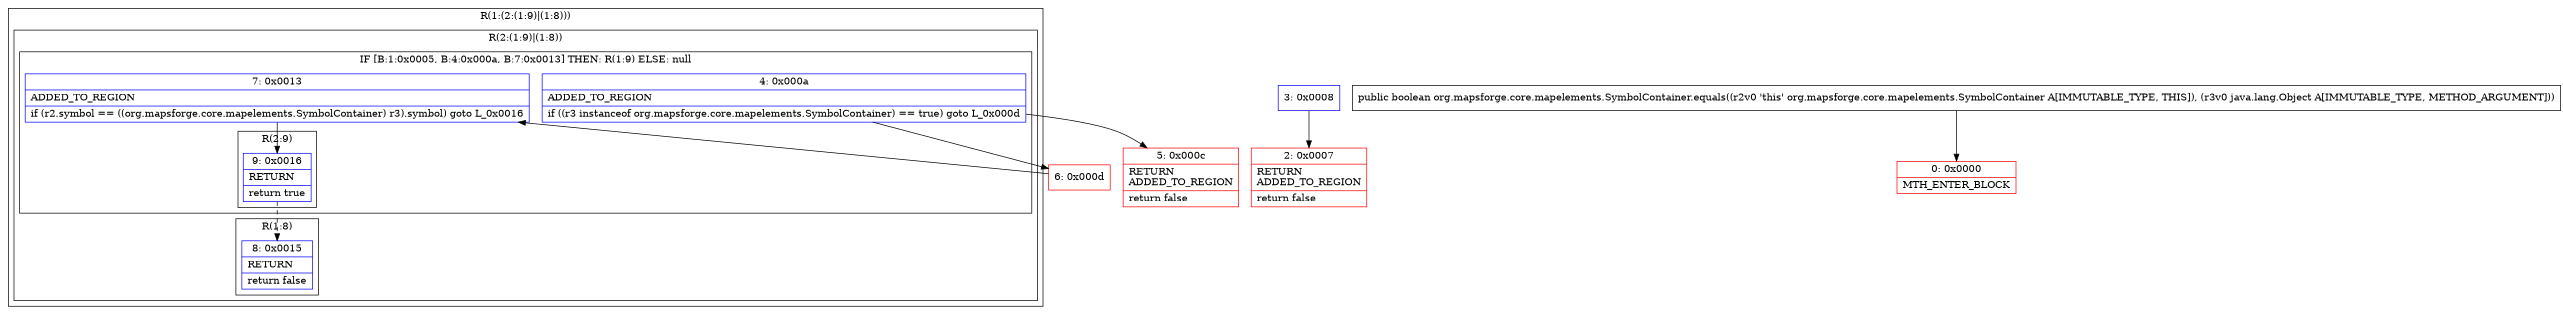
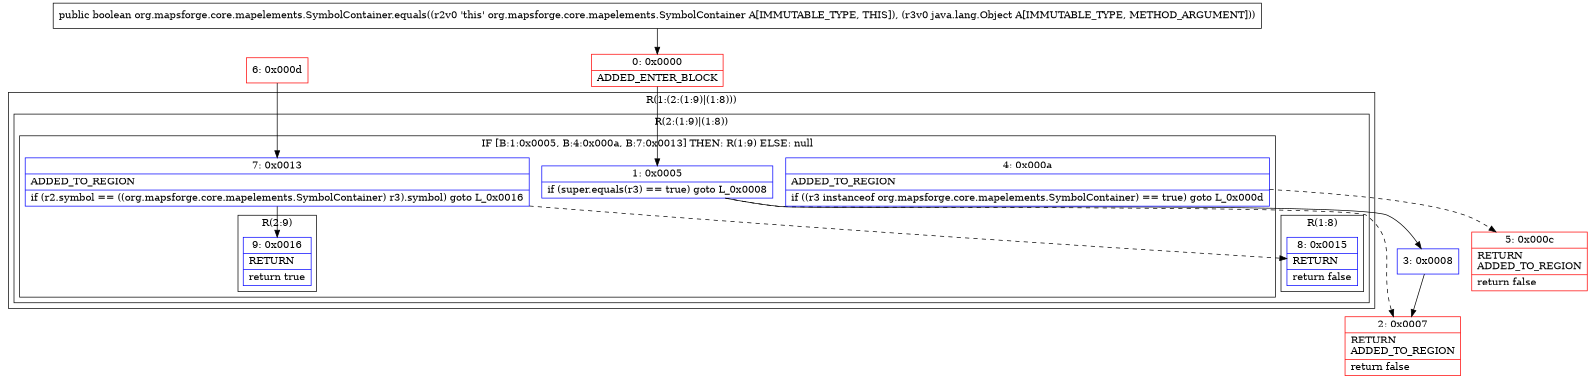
edge "4: 0x000a" -> "5: 0x000c": style solid -> dashed
edge "4: 0x000a" -> "6: 0x000d": removed
node "1: 0x0005": added
node "0: 0x0000": text "MTH_ENTER_BLOCK" -> "ADDED_ENTER_BLOCK"
edge "9: 0x0016" -> "8: 0x0015": now "7: 0x0013" -> "8: 0x0015"
